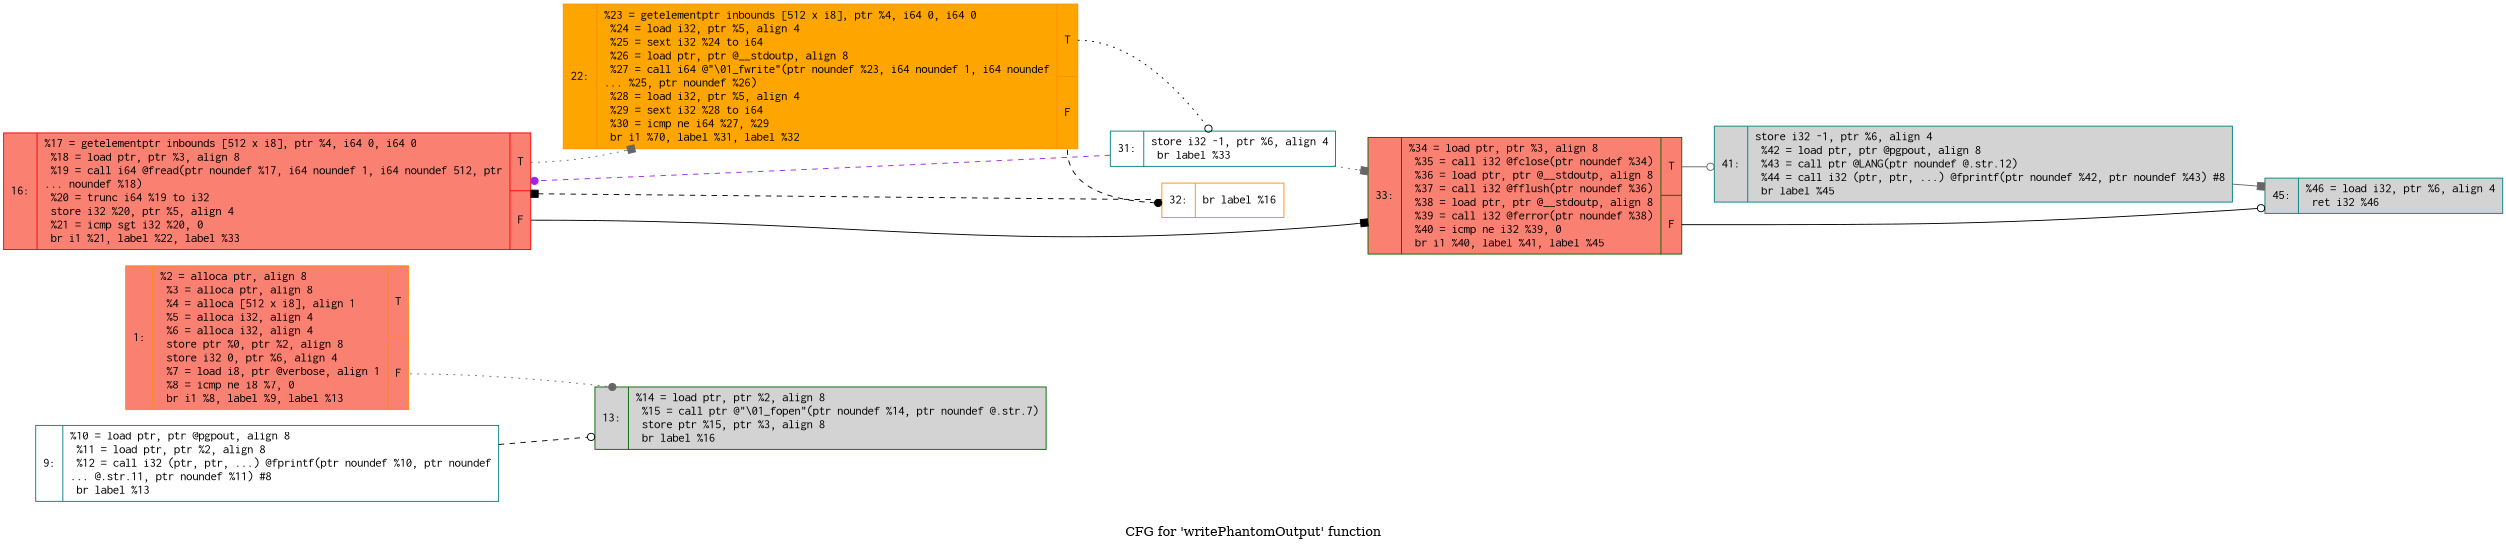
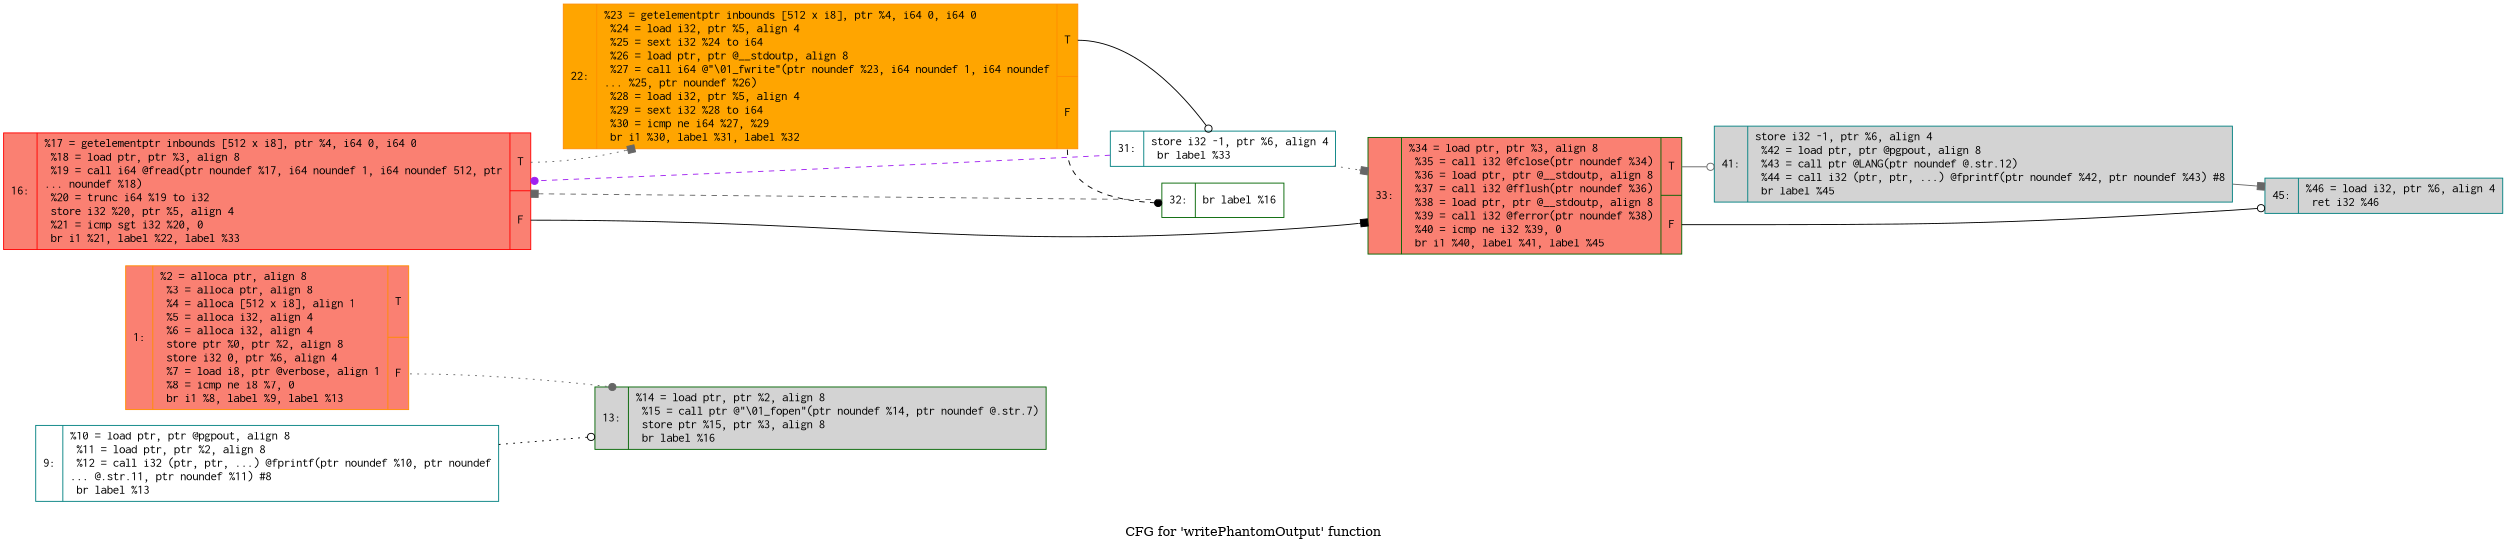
edge "22:" -> "31:": style dotted -> solid
node "22:": text "br i1 %70, label %31, label %32" -> "br i1 %30, label %31, label %32"
edge "32:" -> "16:": color black -> gray40
node "32:": color darkorange -> darkgreen
edge "9:" -> "13:": style dashed -> dotted
